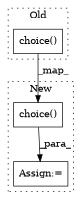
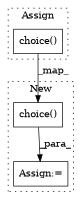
cluster "Old": label "Old" -> "Assign"
